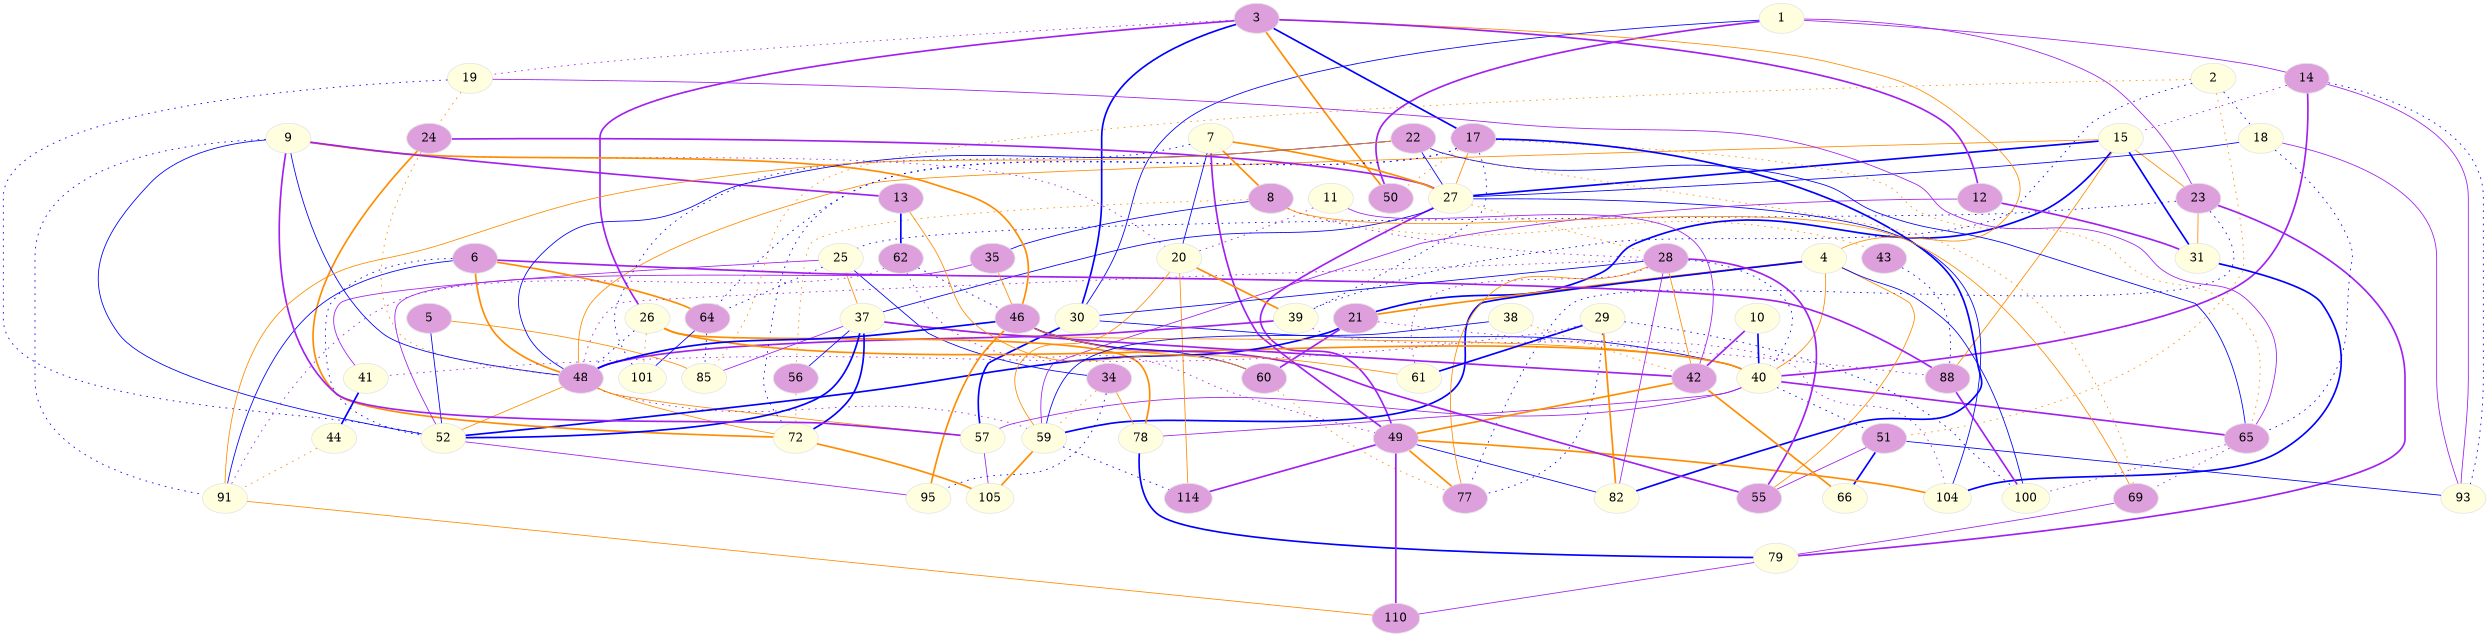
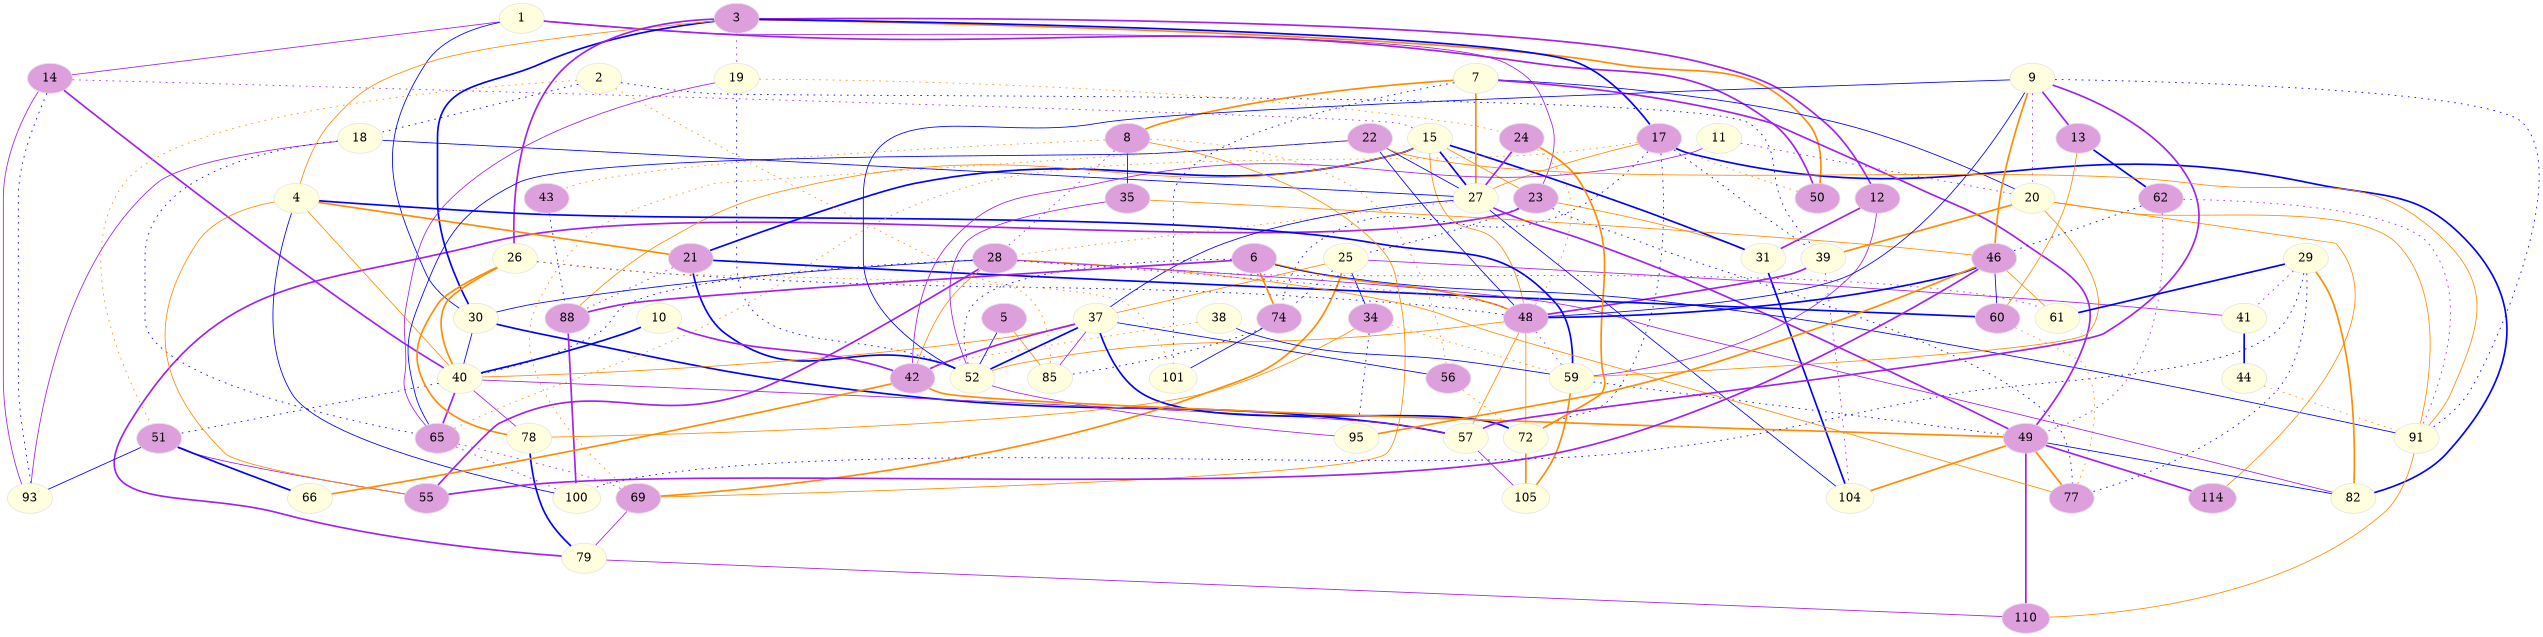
edge "20" -- "91": added
node "64": label "64" -> "74"
edge "21" -- "60": color purple -> blue
edge "25" -- "69": added
edge "59" -- "114": now "59" -- "49"
